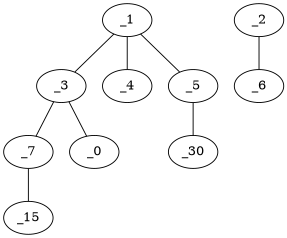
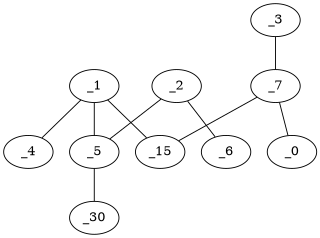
edge "_1" -- "_3": now "_1" -- "_15"
edge "_3" -- "_0": now "_7" -- "_0"
edge "_2" -- "_5": added
